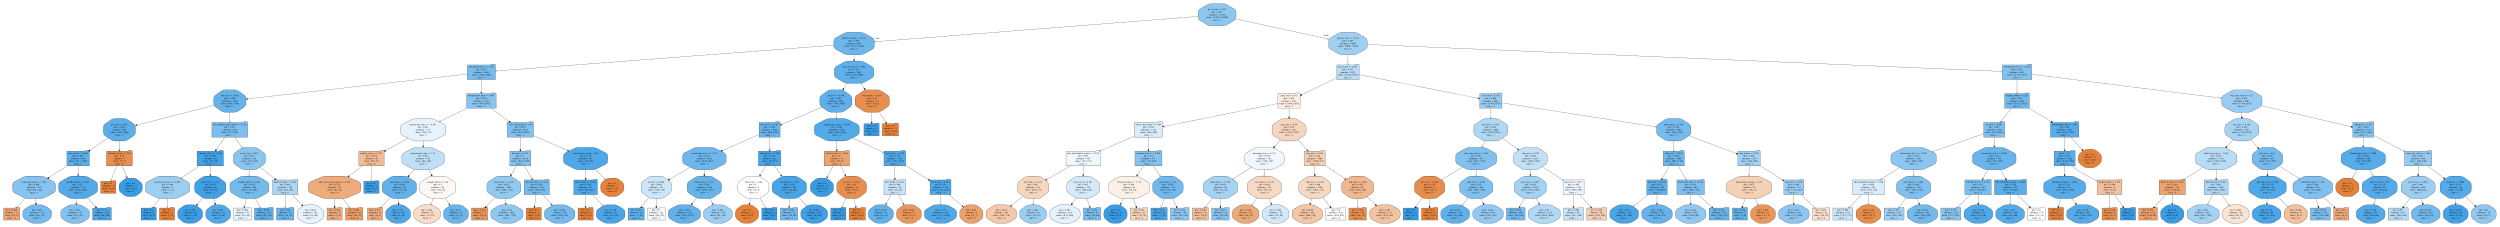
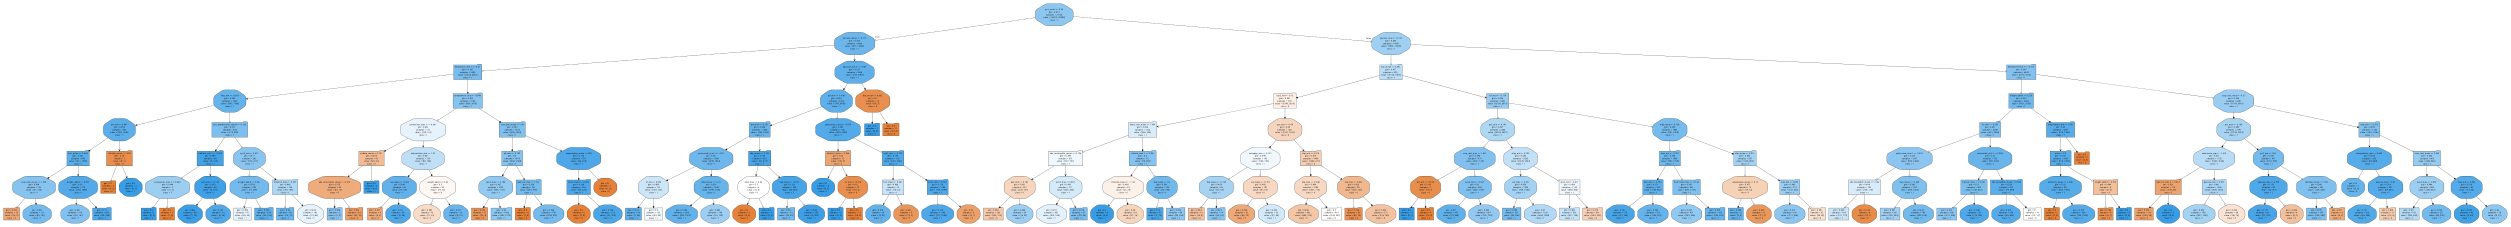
node "gini = 0.0 samples = 2 value = [4, 0] class = 0": shape octagon -> folder
node "gini = 0.0 samples = 1 value = [2, 0] class = 0": fillcolor #e58139 -> #65b3eb
node "gini = 0.408 samples = 5 value = [2, 5] class = 1": fillcolor #eeab7b -> #88c4ef
node "gini = 0.42 samples = 1006 value = [482, 1123] class = 1": shape octagon -> folder
node "gini = 0.0 samples = 2 value = [2, 0] class = 0": shape folder -> octagon
node "gini = 0.462 samples = 202 value = [209, 119] class = 0": shape octagon -> folder
node "gini = 0.48 samples = 29 value = [27, 18] class = 0": shape folder -> octagon
node "gini = 0.469 samples = 11 value = [10, 6] class = 0": added
